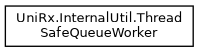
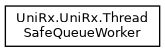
node "UniRx.InternalUtil.Thread SafeQueueWorker": label "UniRx.InternalUtil.Thread SafeQueueWorker" -> "UniRx.UniRx.Thread SafeQueueWorker"
